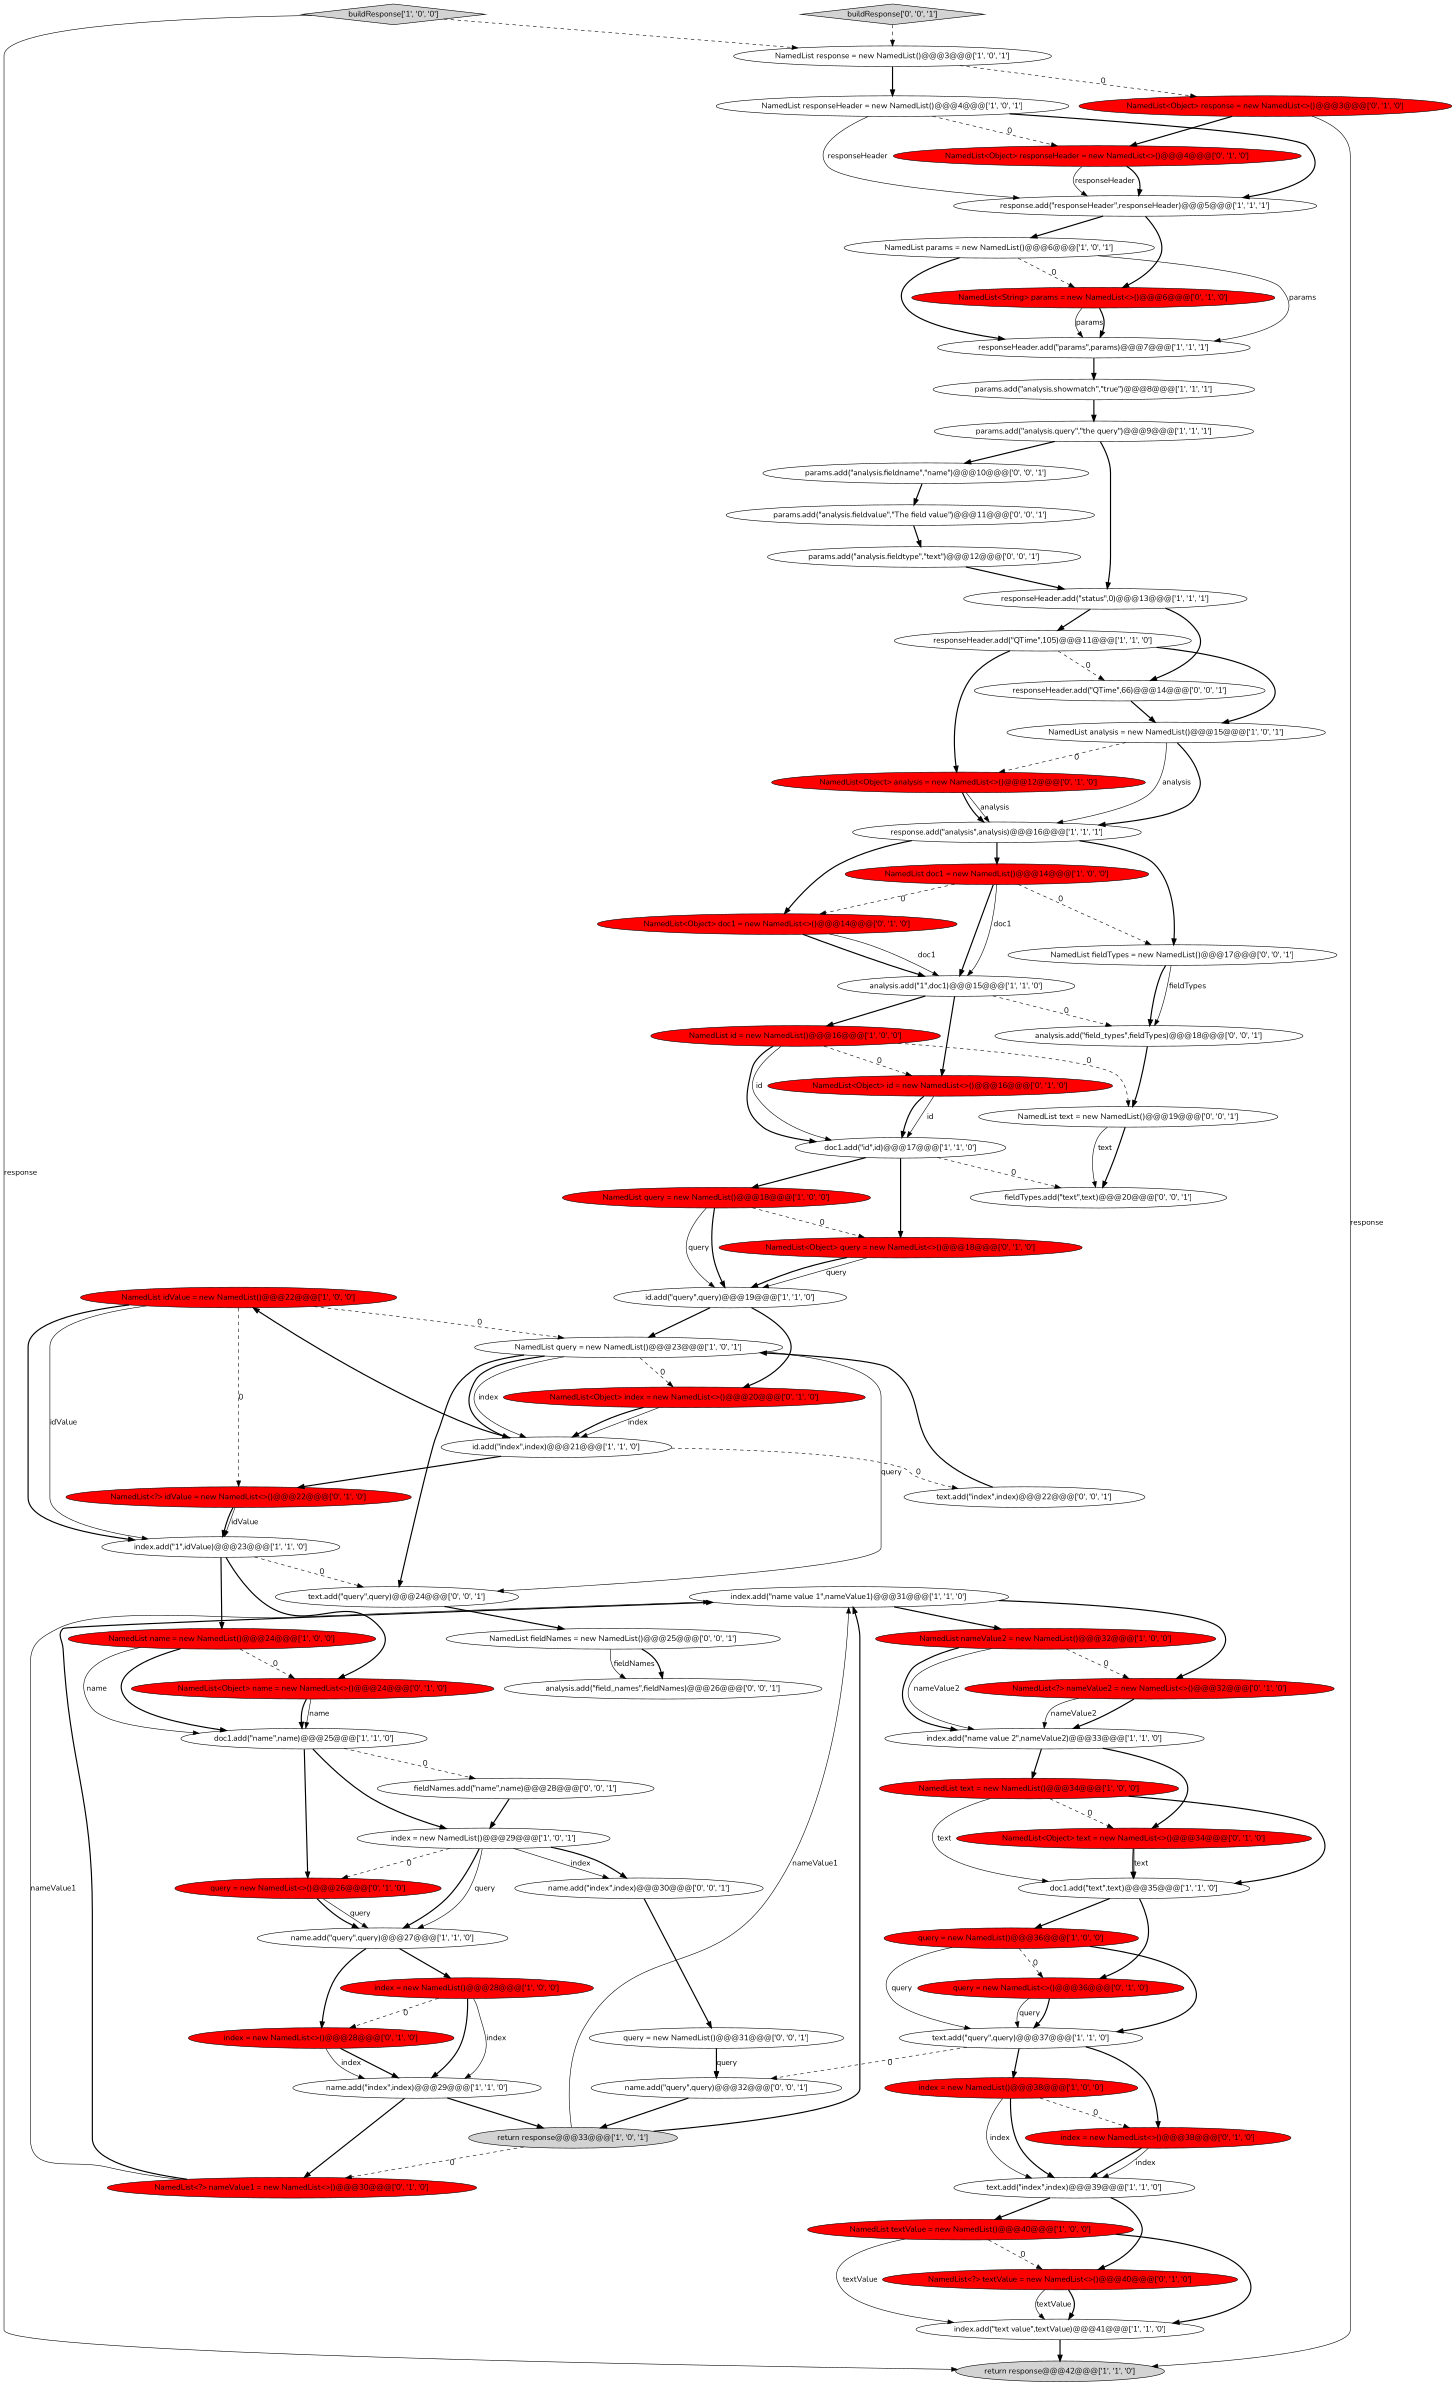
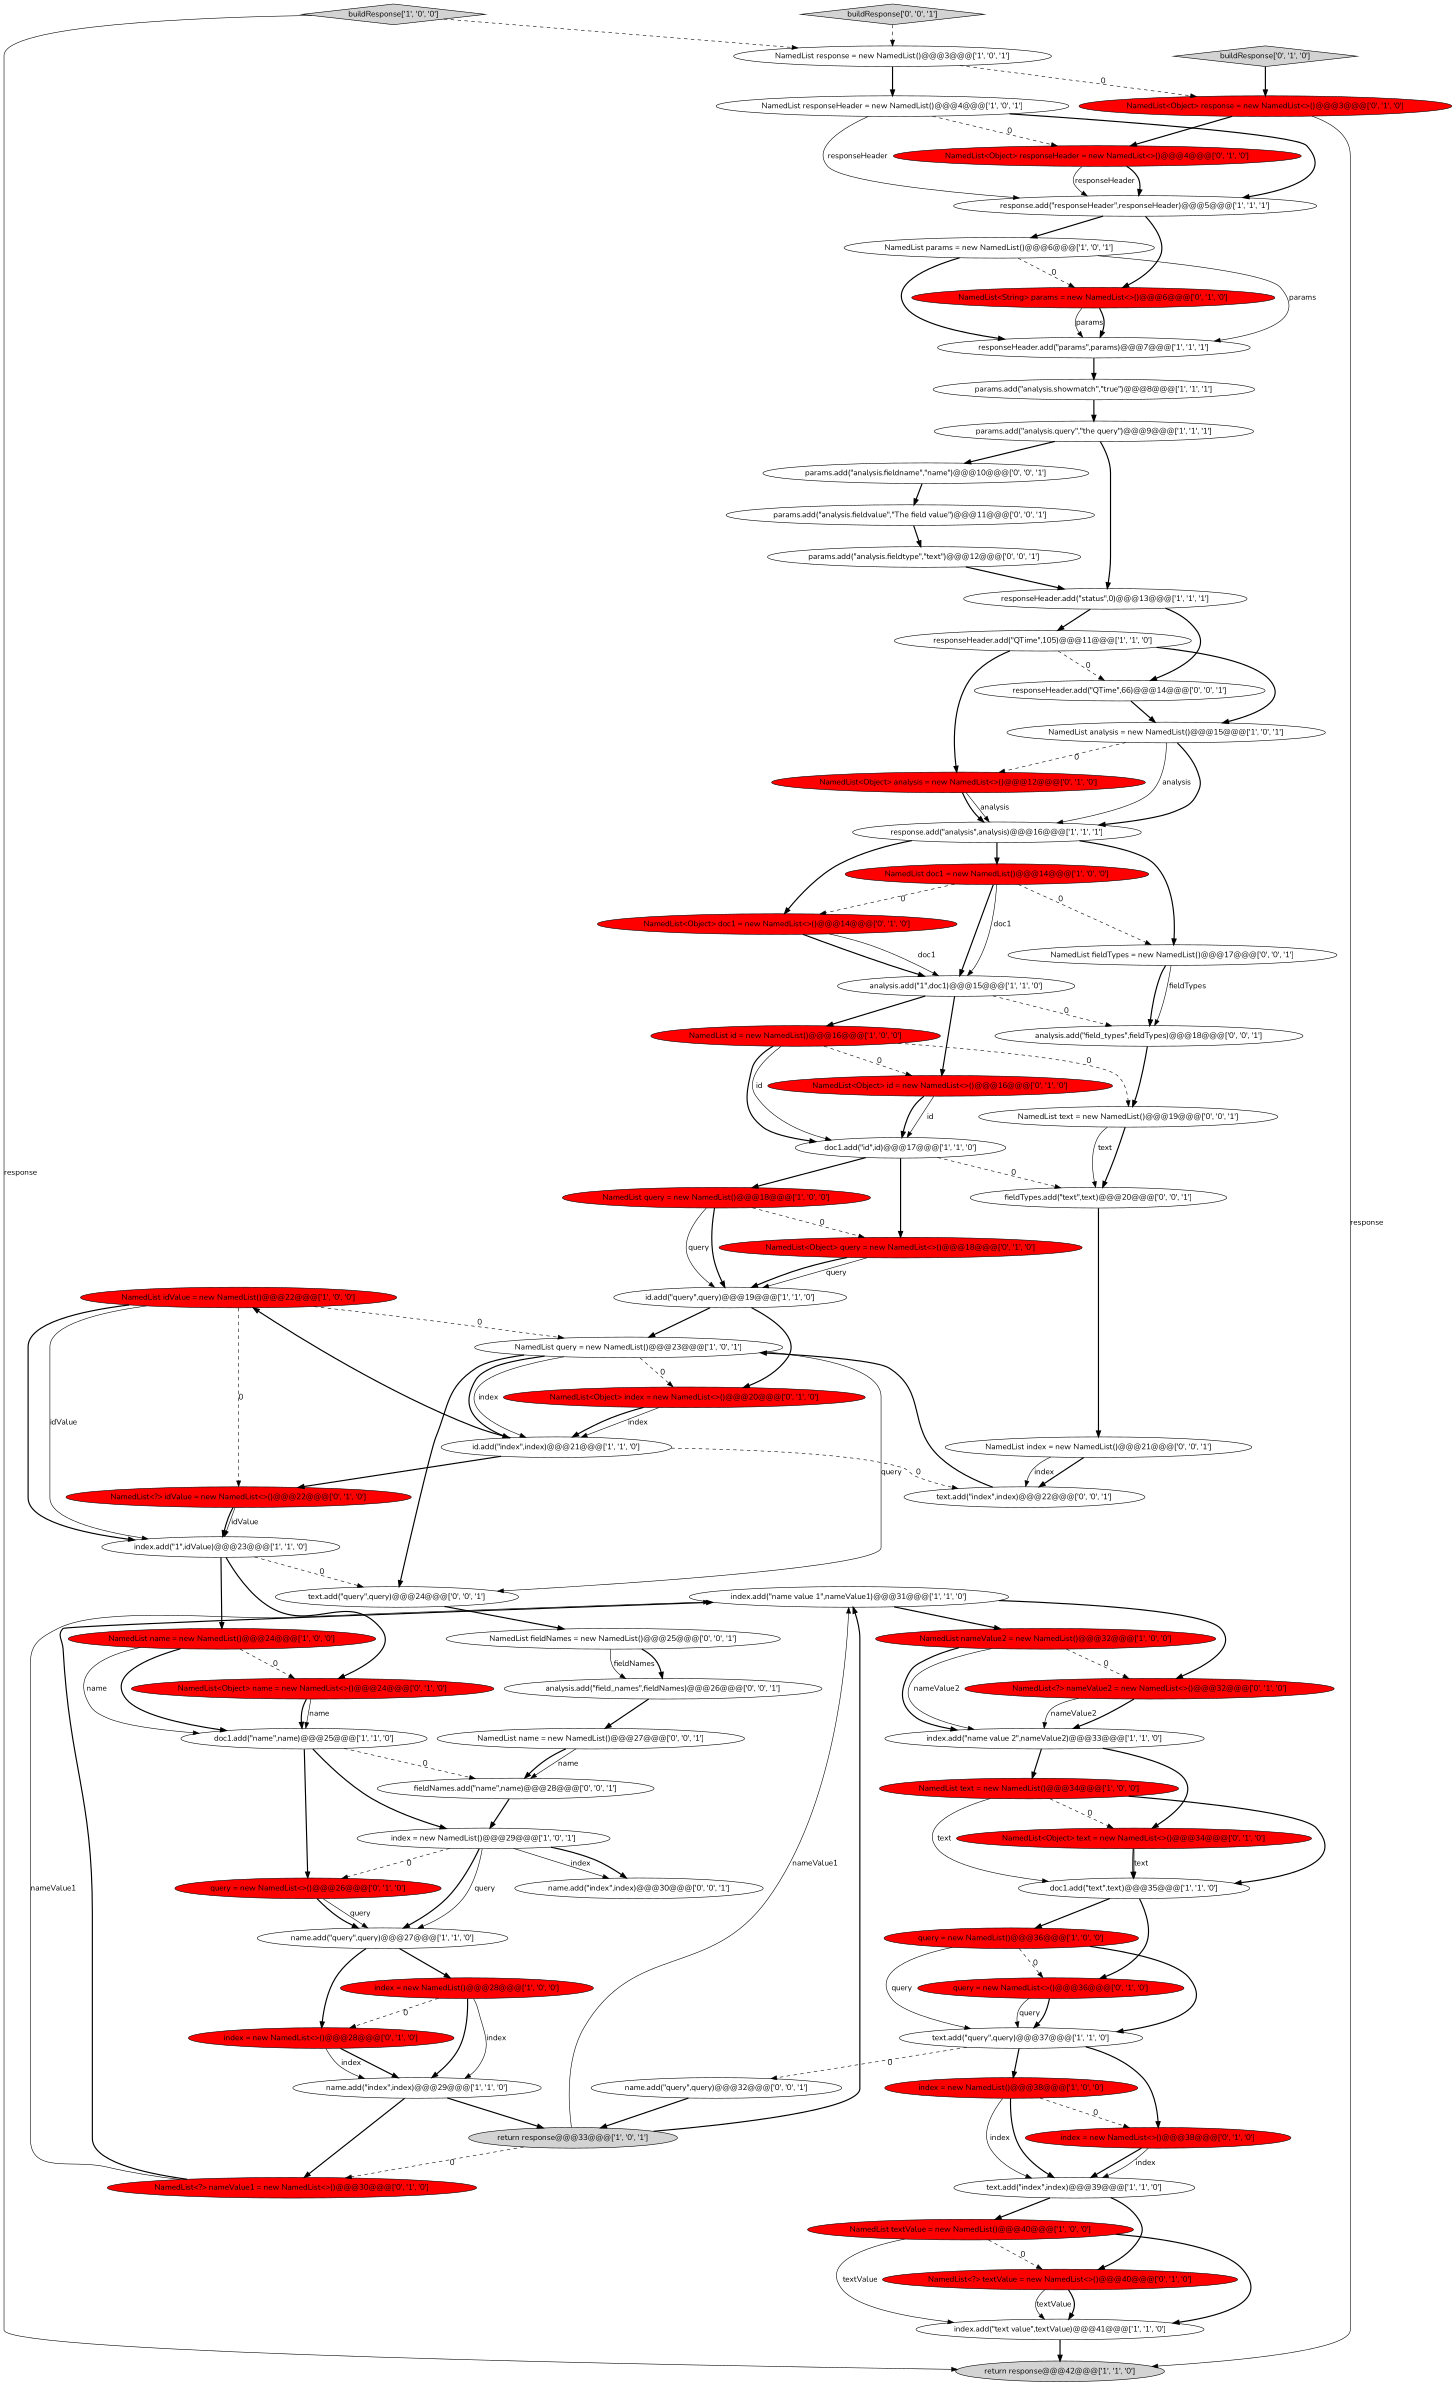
node "buildResponse['0', '1', '0']": added
node "NamedList index = new NamedList()@@@21@@@['0', '0', '1']": added
node "NamedList name = new NamedList()@@@27@@@['0', '0', '1']": added
node "query = new NamedList()@@@31@@@['0', '0', '1']": removed
